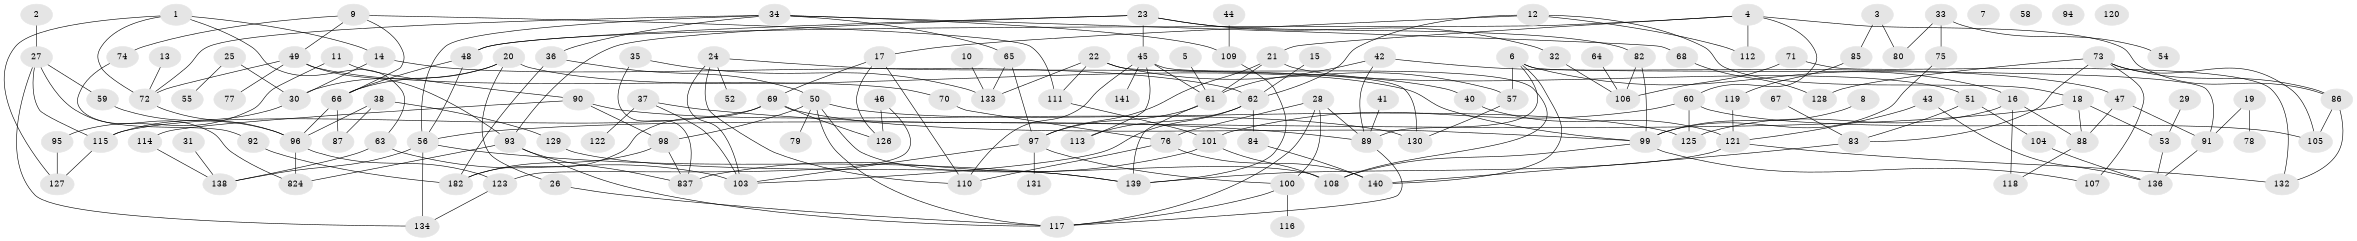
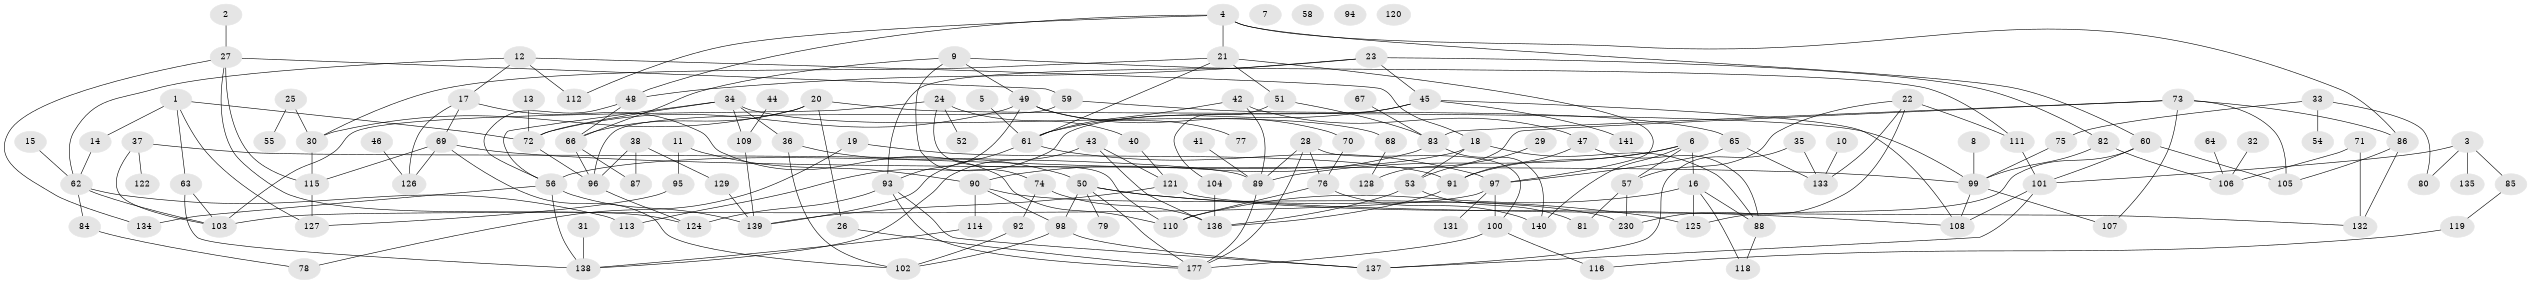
edge "34" -- "65": now "59" -- "65"
edge "23" -- "32": removed
edge "14" -- "30": now "21" -- "30"
edge "45" -- "110": now "16" -- "110"
edge "119" -- "121": now "119" -- "116"
node "130": label "130" -> "230"
edge "84" -- "140": now "84" -- "78"
edge "83" -- "90": added
edge "3" -- "101": added
node "824": label "824" -> "124"
node "182": label "182" -> "102"
node "123": removed
node "837": label "837" -> "137"
node "135": added
edge "74" -- "136": added
node "117": label "117" -> "177"
node "81": added
edge "43" -- "138": added
